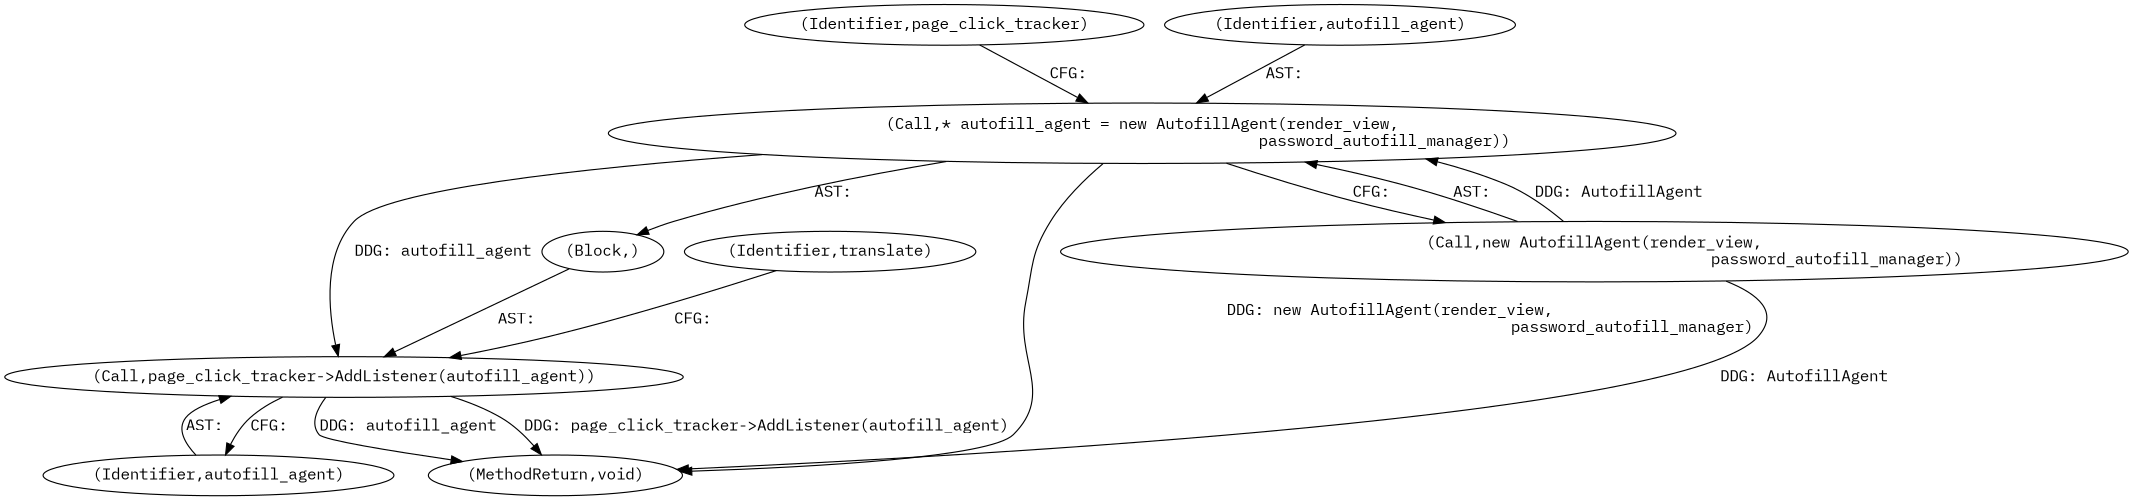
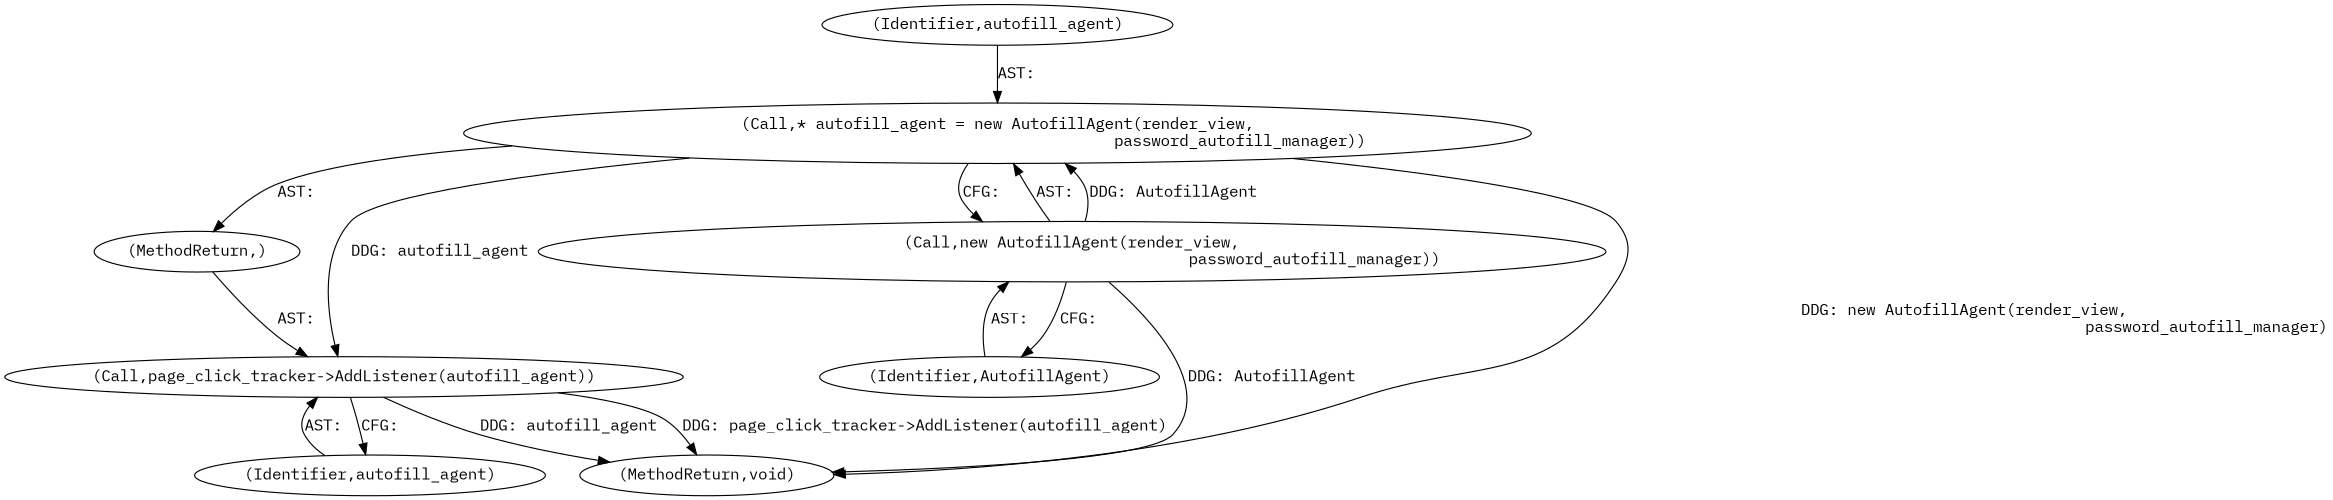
node "(Identifier,page_click_tracker)": removed
node "(Block,)": label "(Block,)" -> "(MethodReturn,)"
node "(Identifier,translate)": removed
node "(Identifier,AutofillAgent)": added
